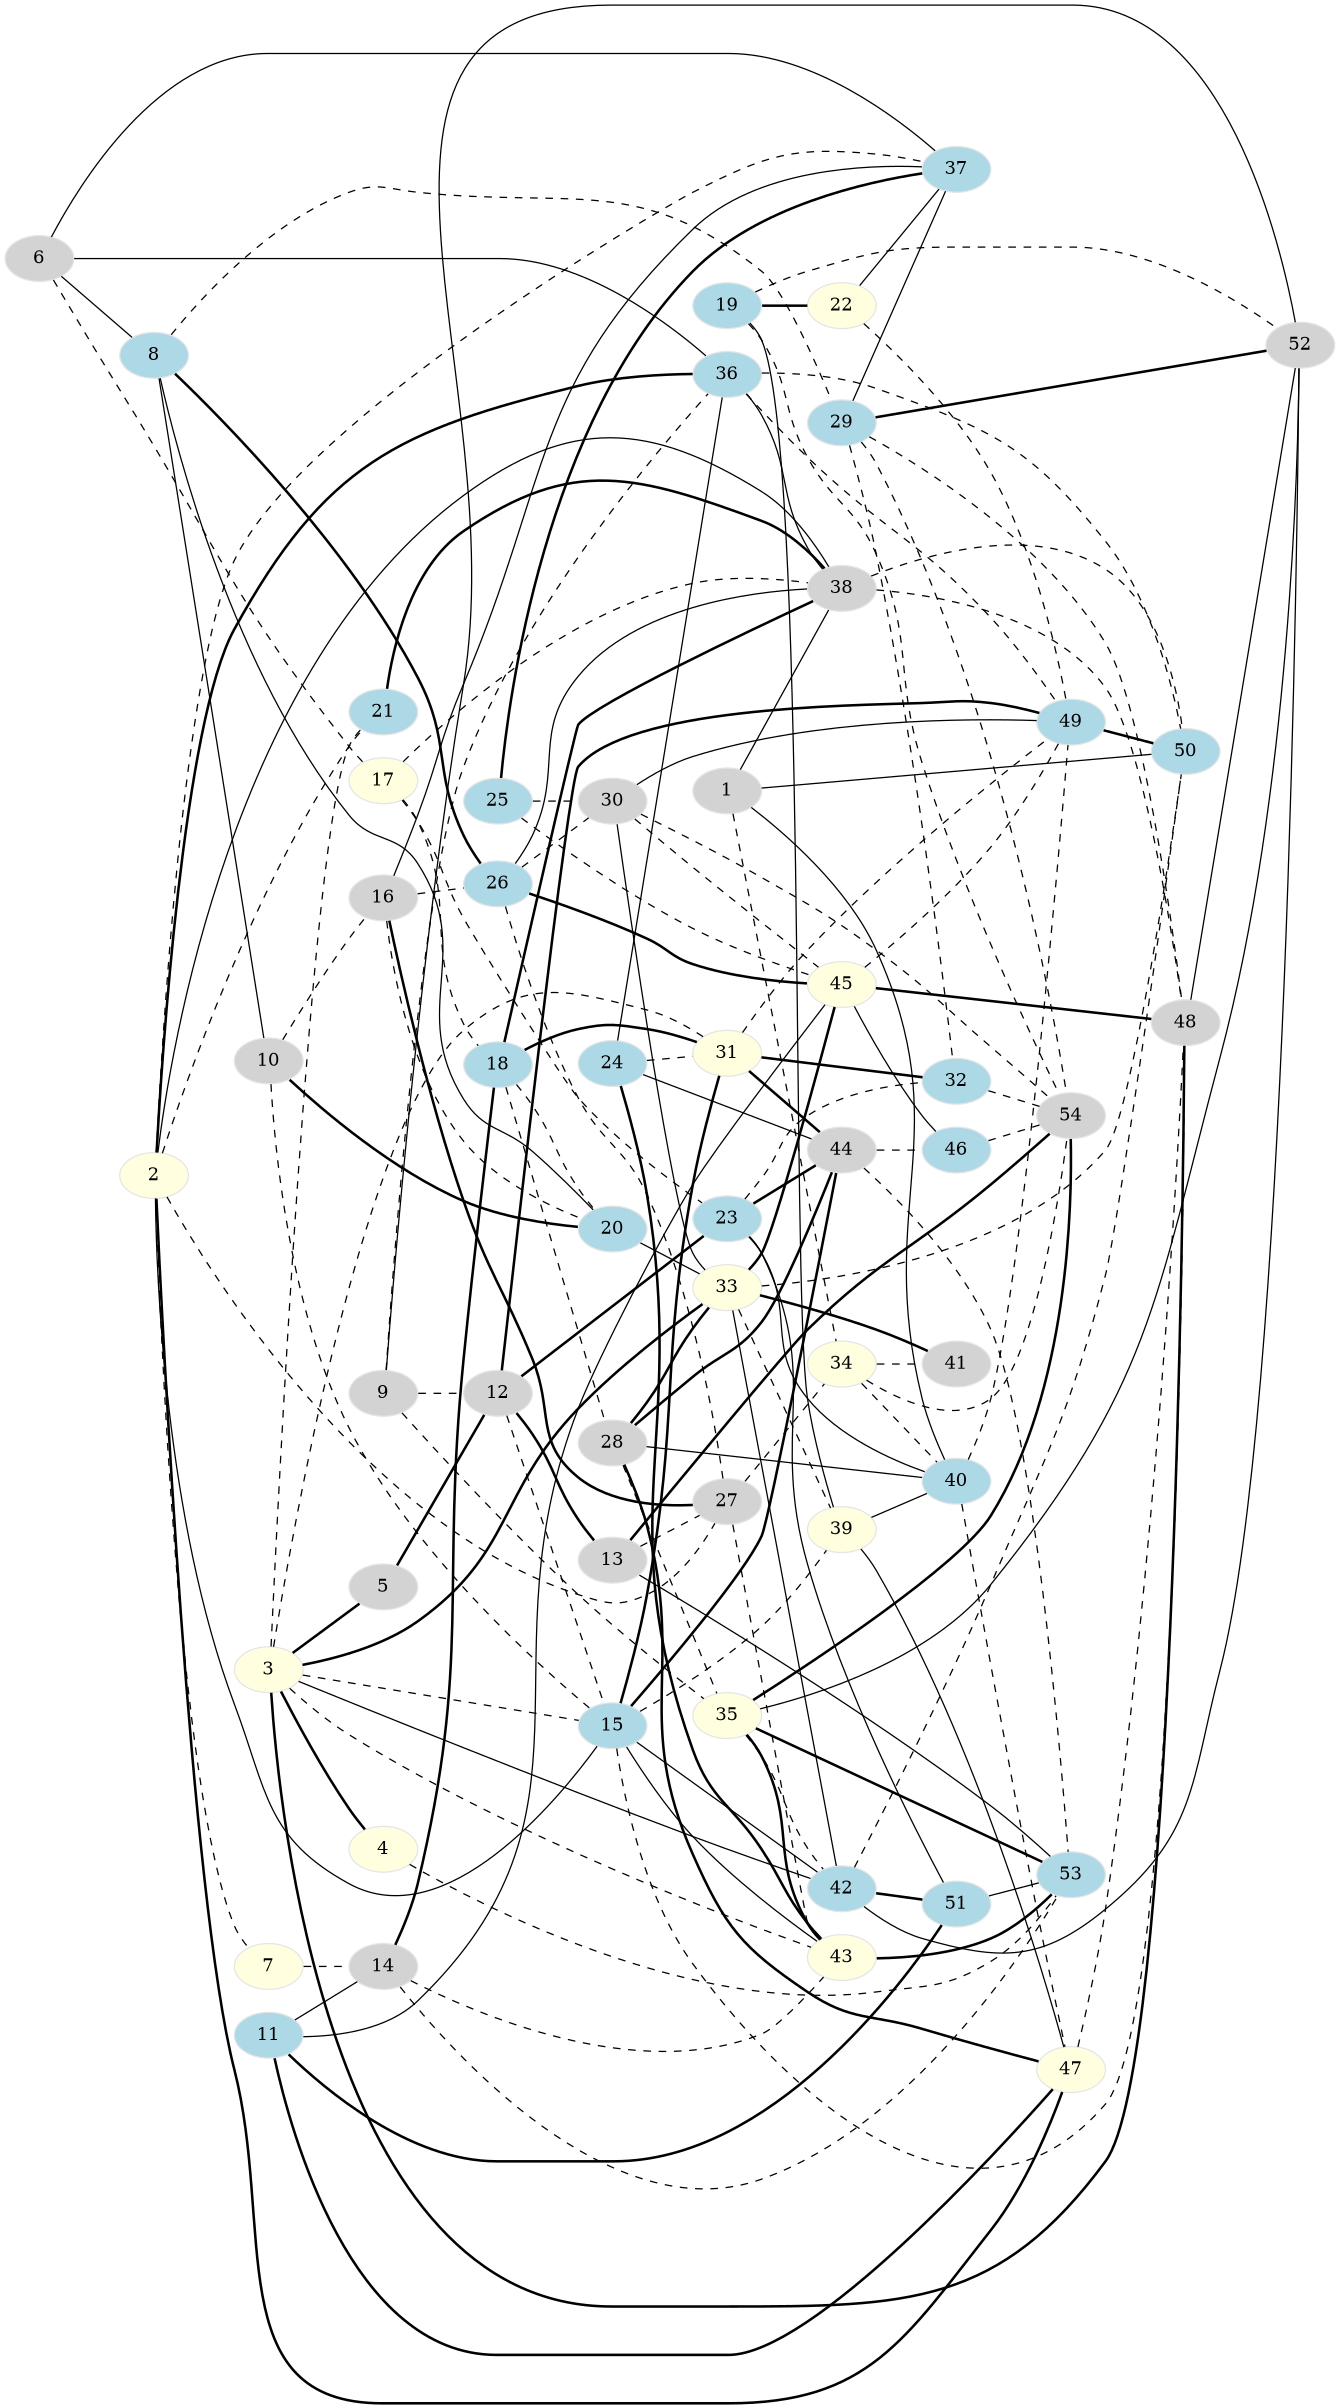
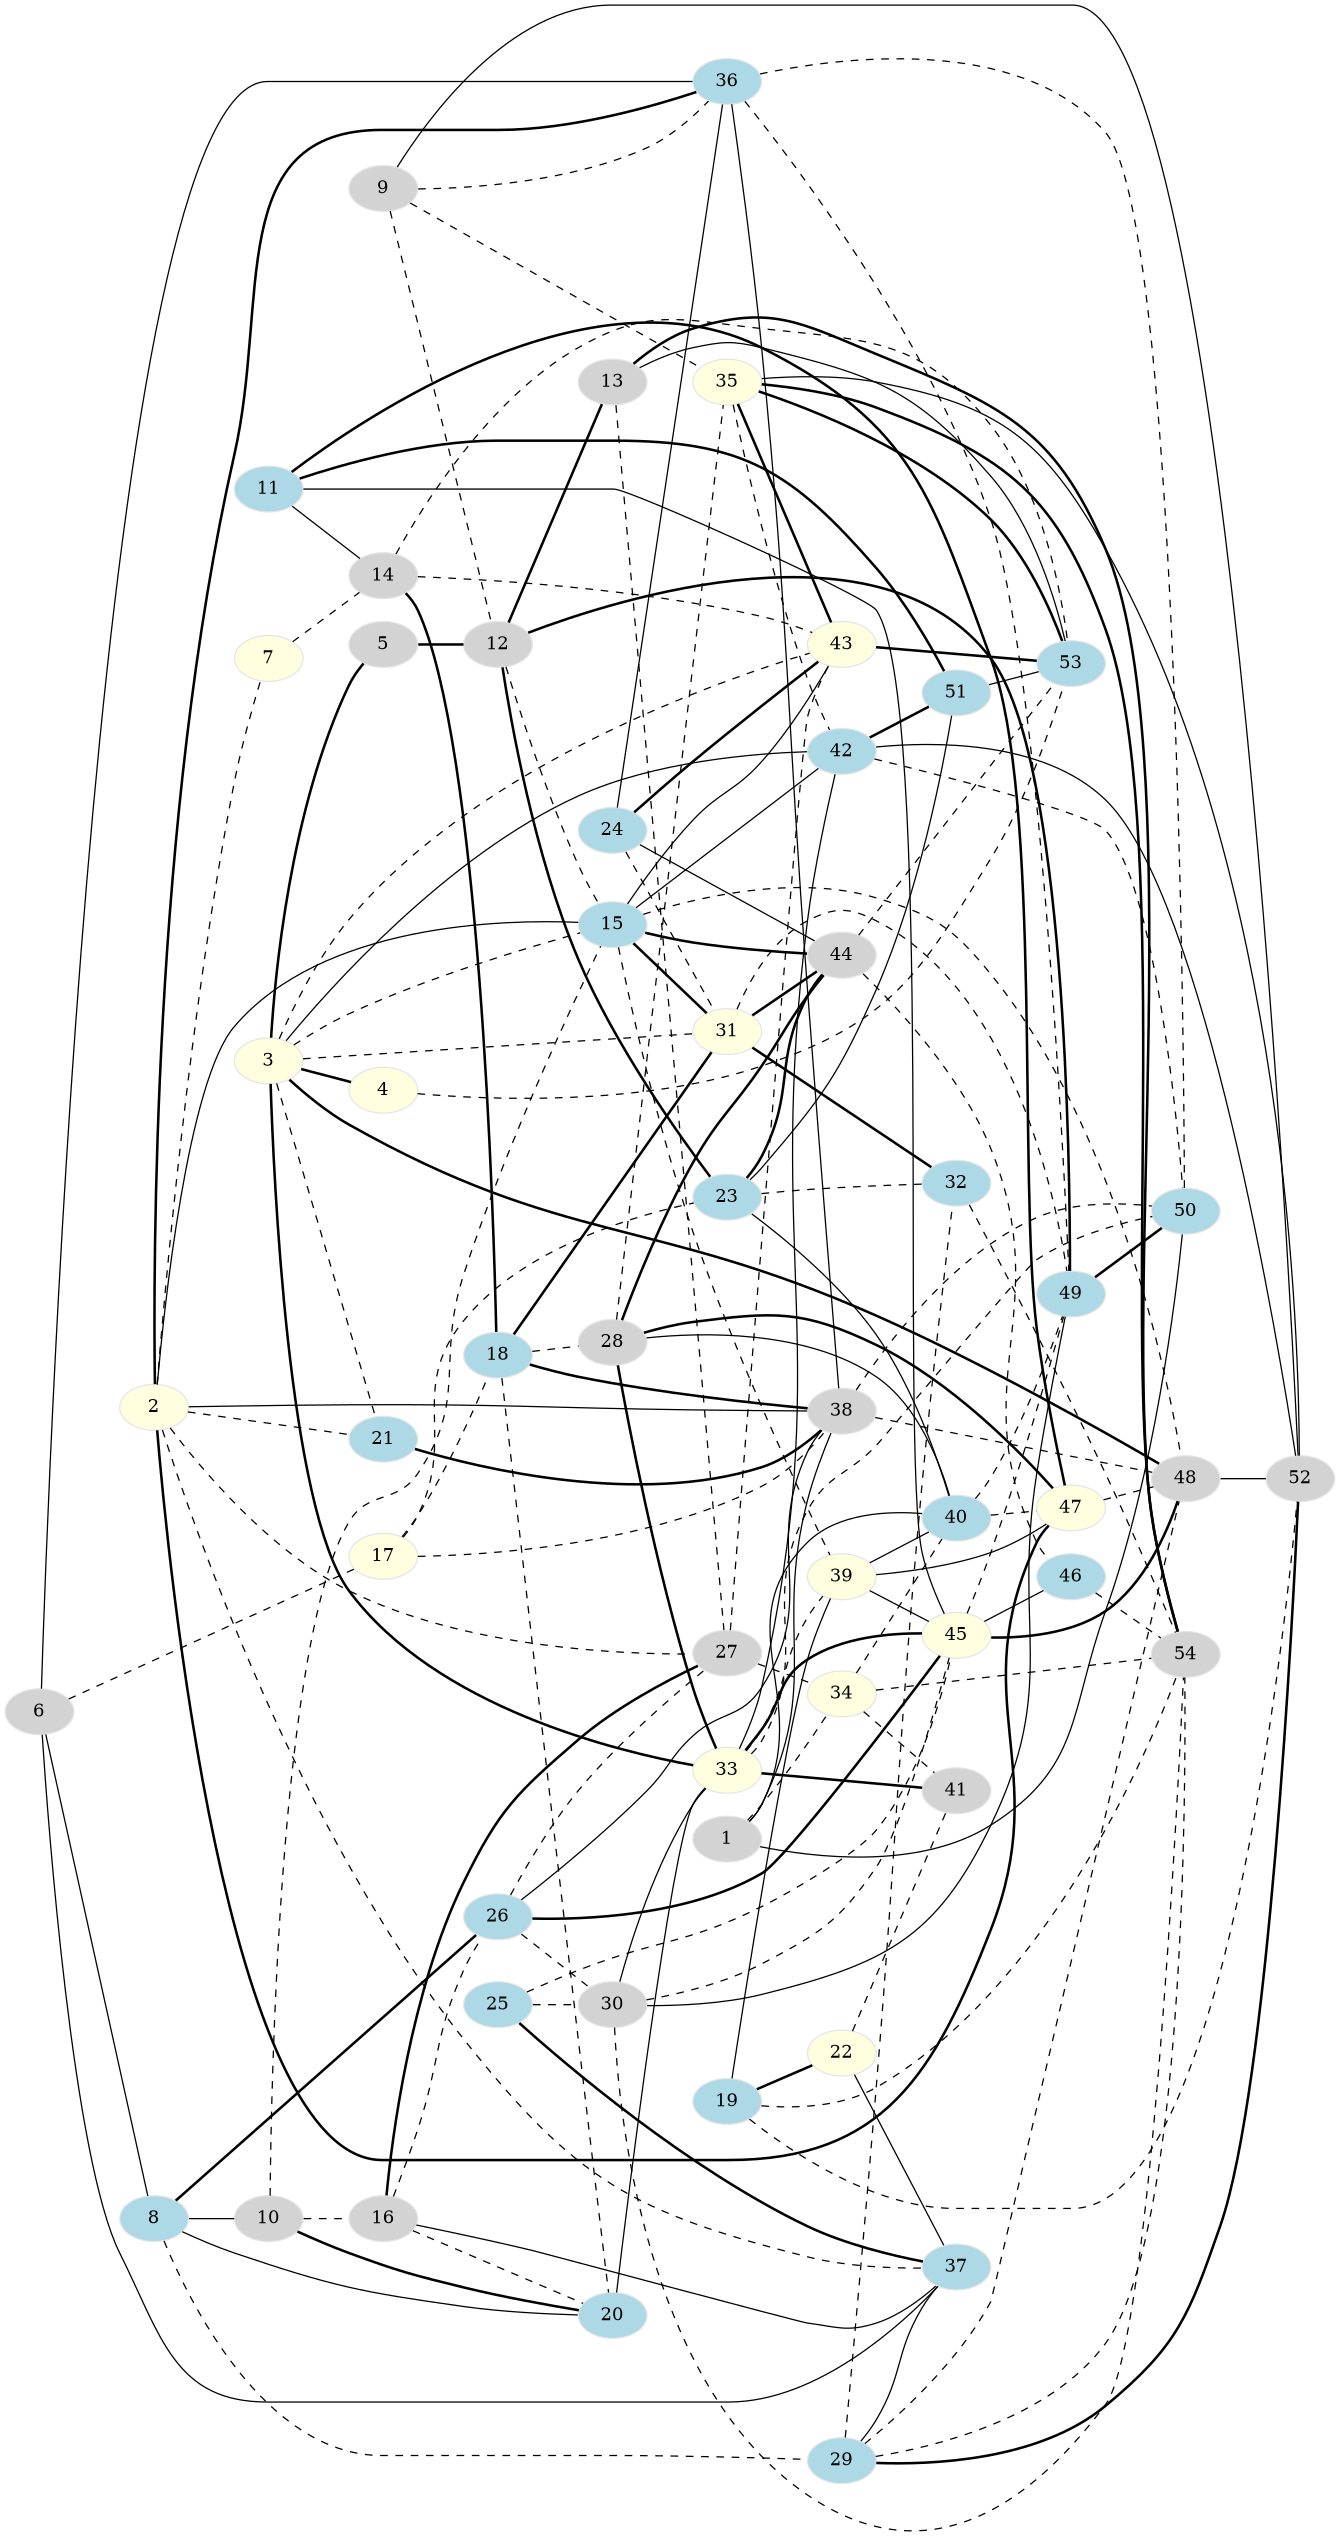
edge "22" -- "49": now "22" -- "41"
edge "39" -- "45": added
